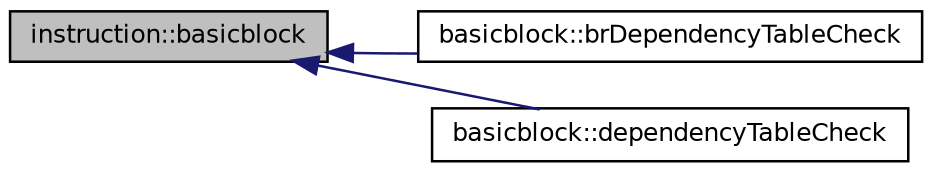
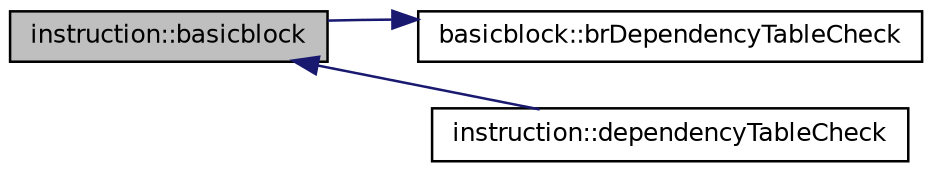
edge "basicblock::brDependencyTableCheck" -> "instruction::basicblock": reversed
node "basicblock::dependencyTableCheck": label "basicblock::dependencyTableCheck" -> "instruction::dependencyTableCheck"
